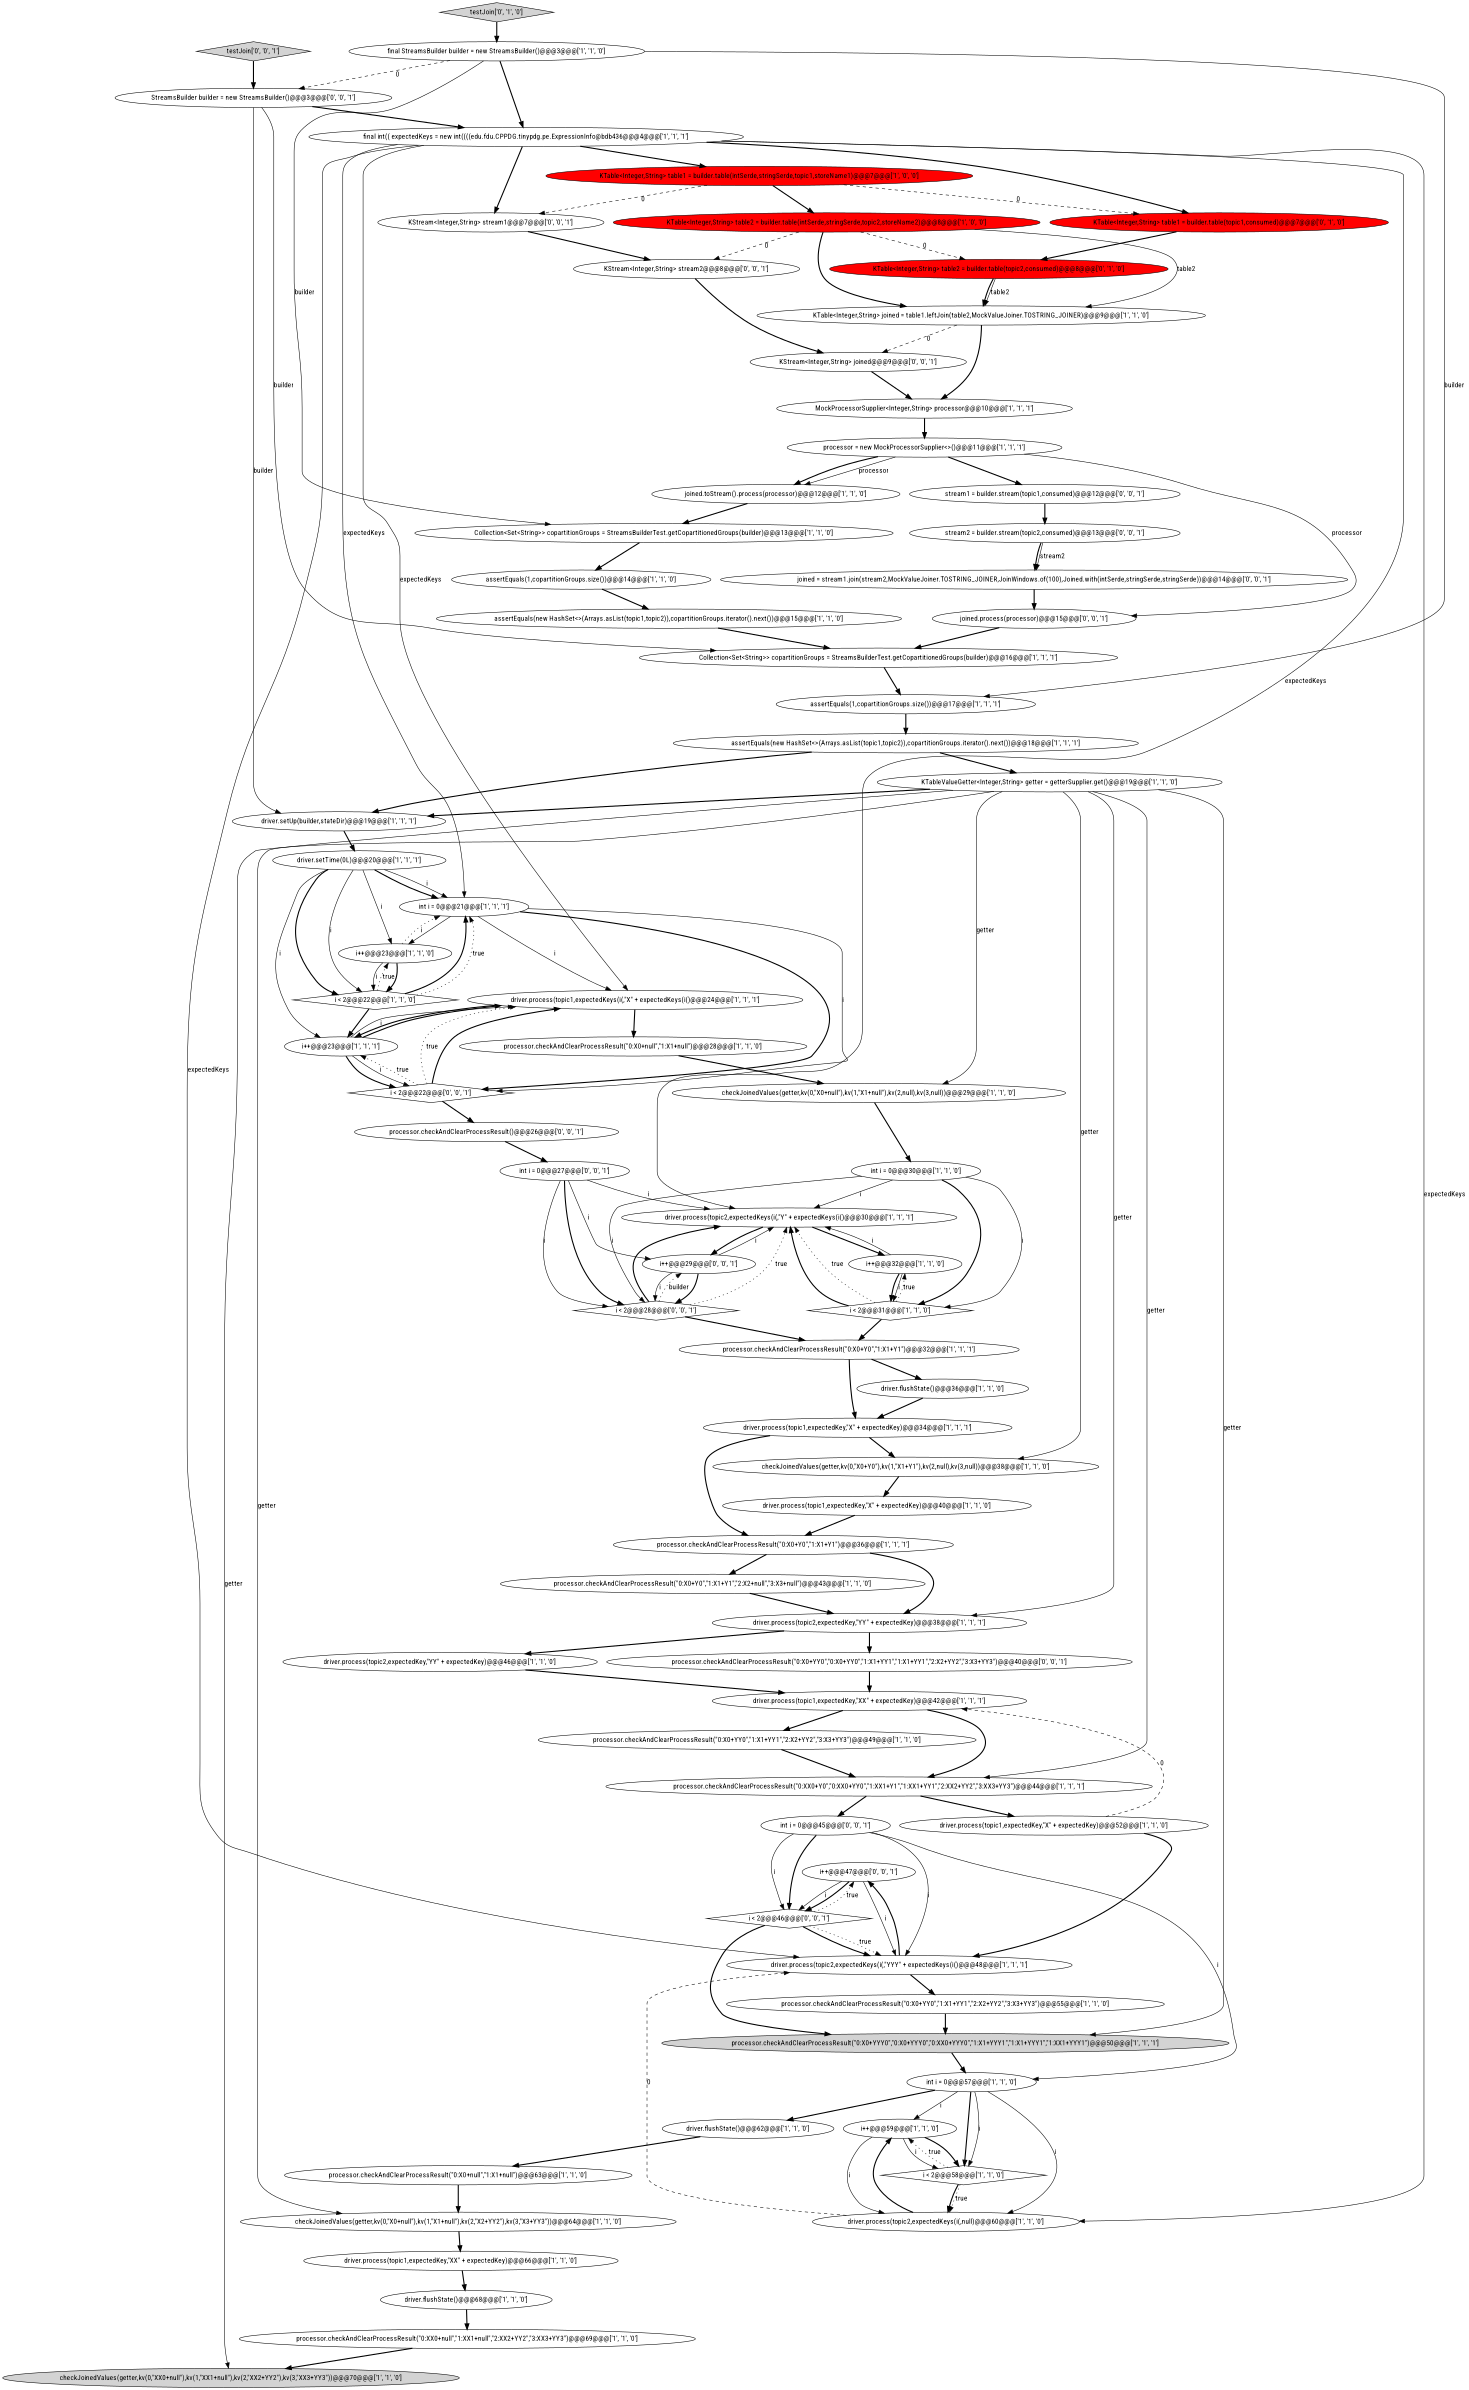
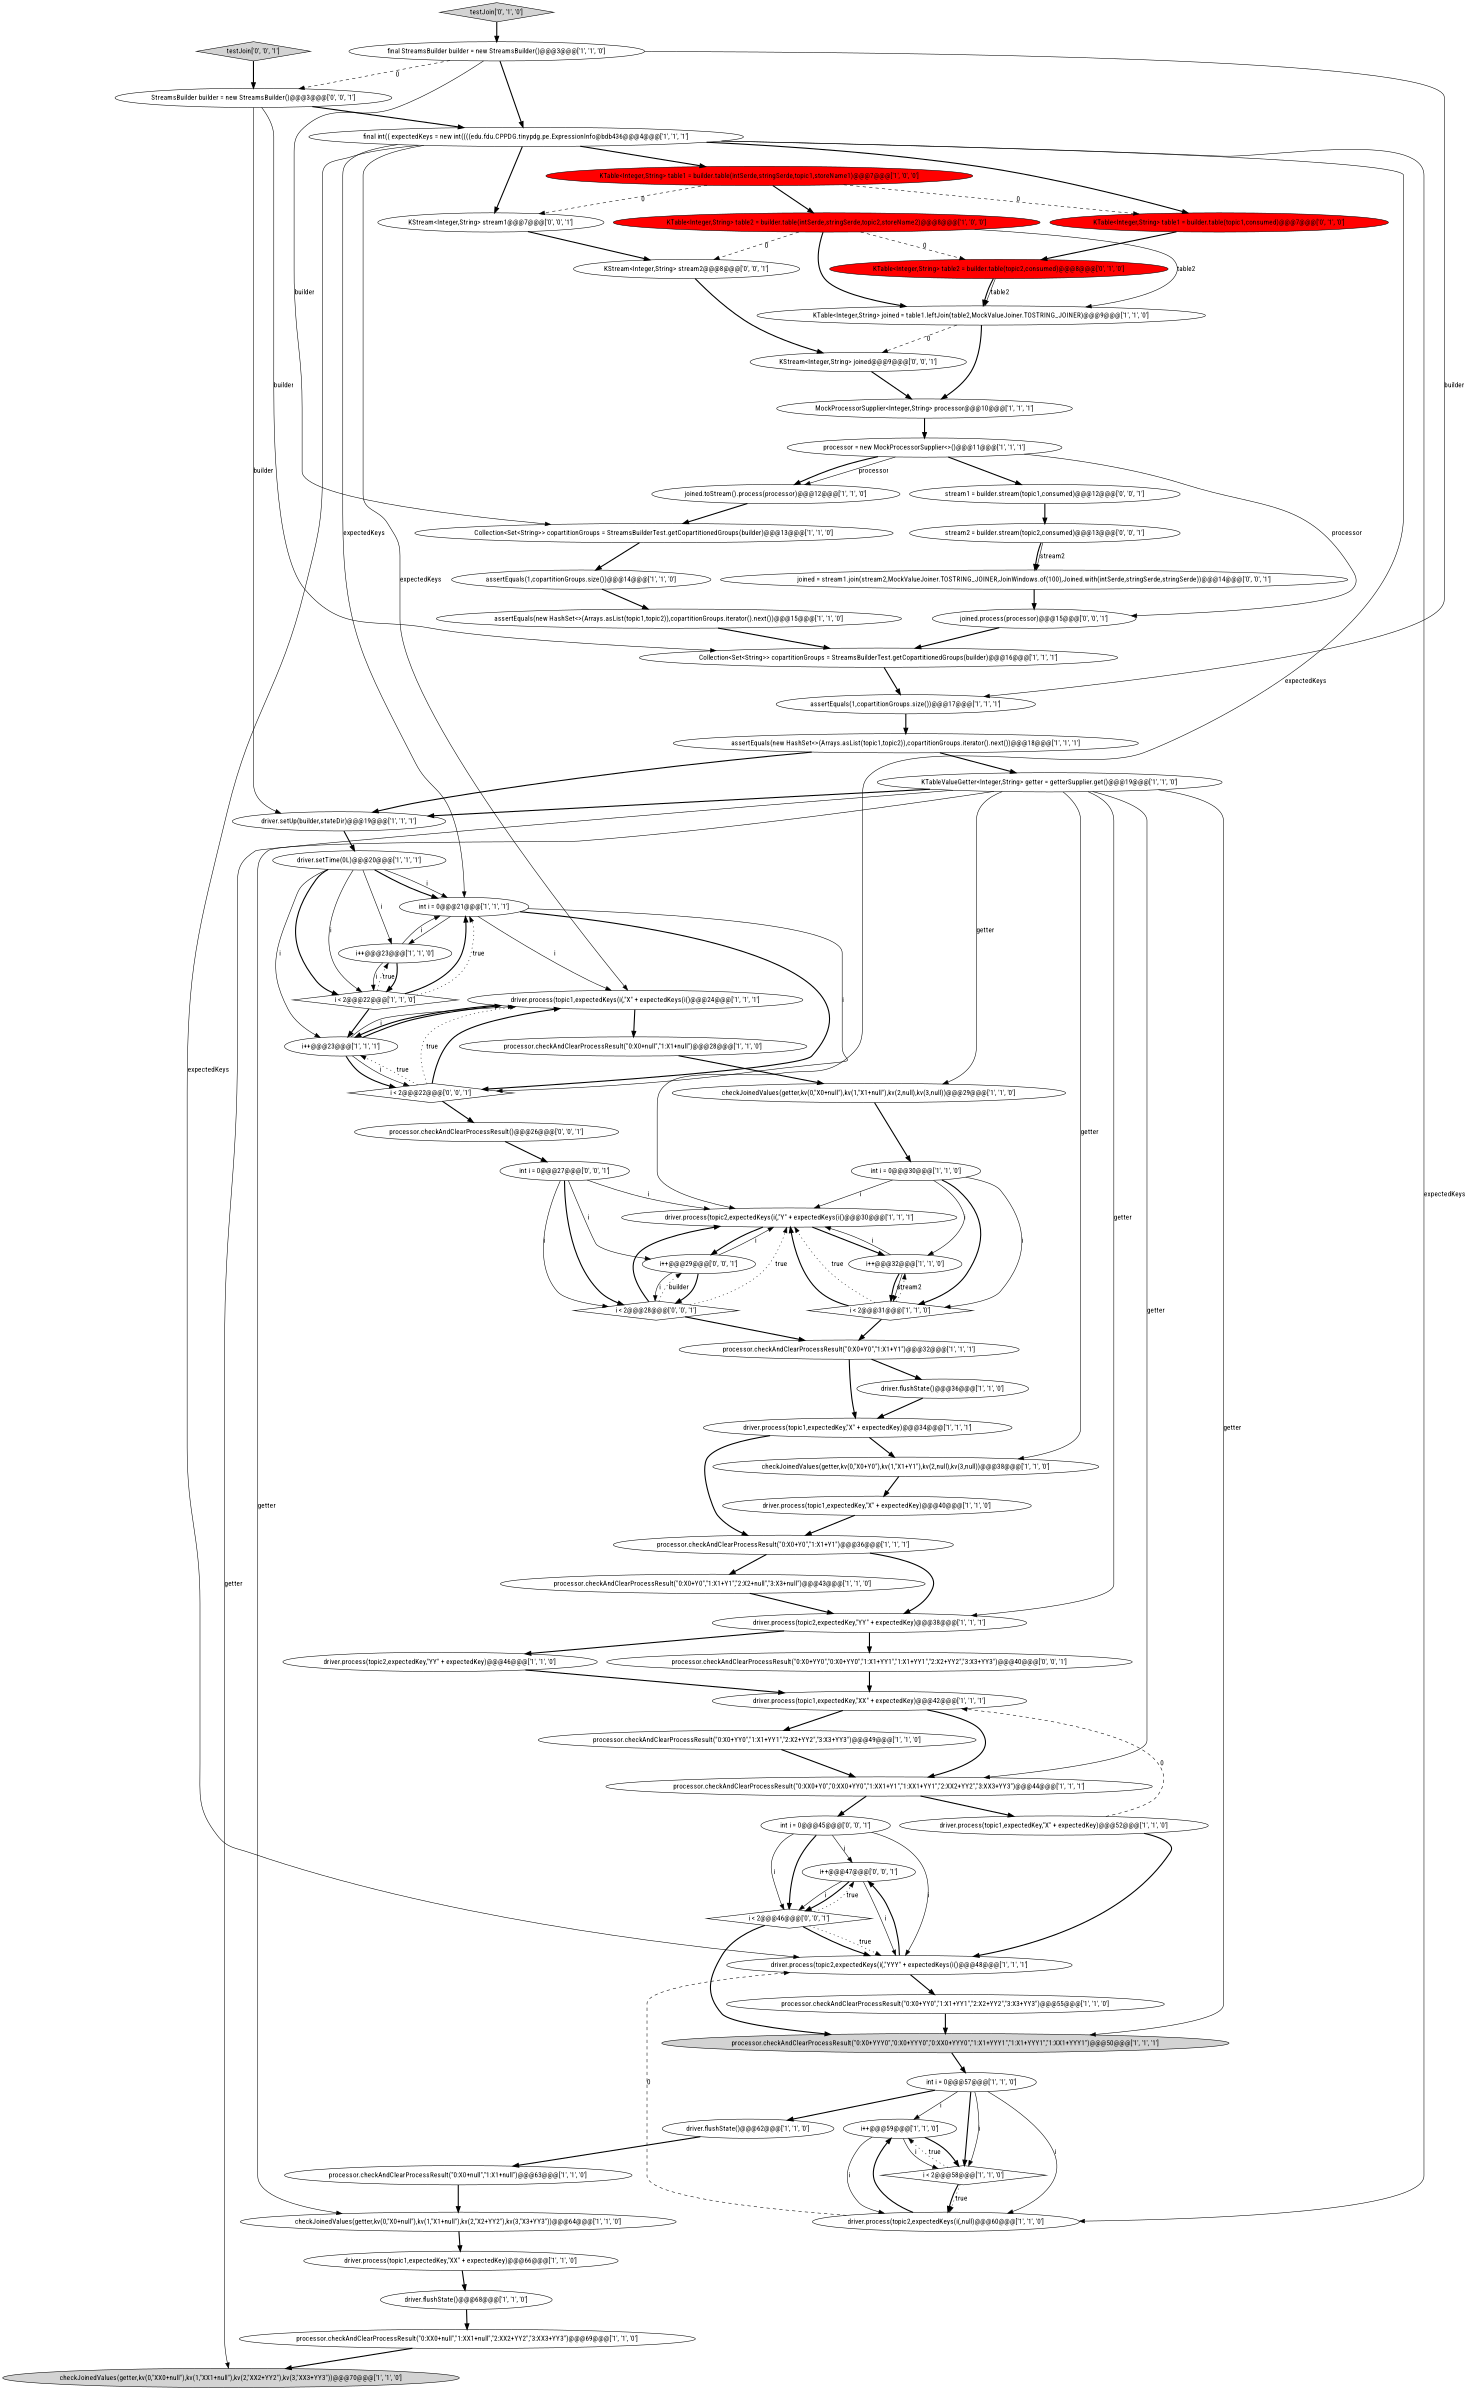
edge "i++@@@23@@@['1', '1', '0']" -> "int i = 0@@@21@@@['1', '1', '1']": style dotted -> solid
edge "int i = 0@@@30@@@['1', '1', '0']" -> "i < 2@@@28@@@['0', '0', '1']": now "int i = 0@@@30@@@['1', '1', '0']" -> "i++@@@32@@@['1', '1', '0']"
edge "i < 2@@@31@@@['1', '1', '0']" -> "i++@@@32@@@['1', '1', '0']": label "true" -> "stream2"
edge "int i = 0@@@45@@@['0', '0', '1']" -> "int i = 0@@@57@@@['1', '1', '0']": now "int i = 0@@@45@@@['0', '0', '1']" -> "i++@@@47@@@['0', '0', '1']"
